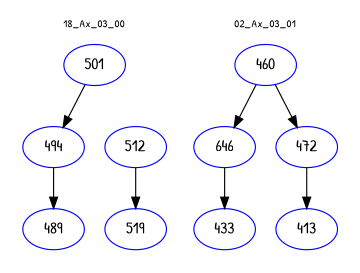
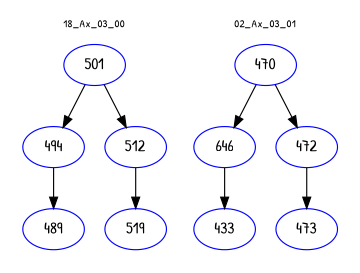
node "460": label "460" -> "470"
edge "501" -> "512": added
node "413": label "413" -> "473"
